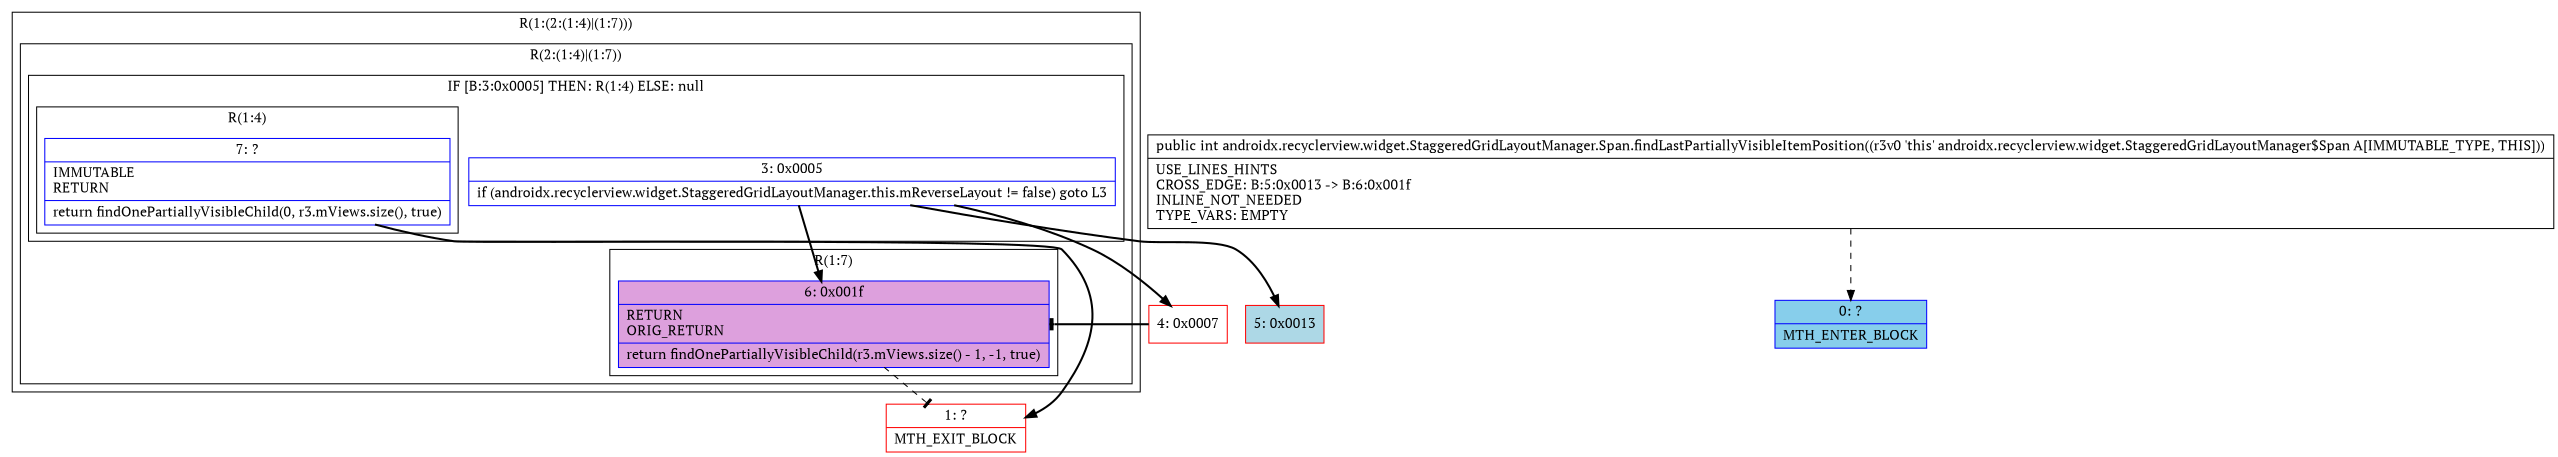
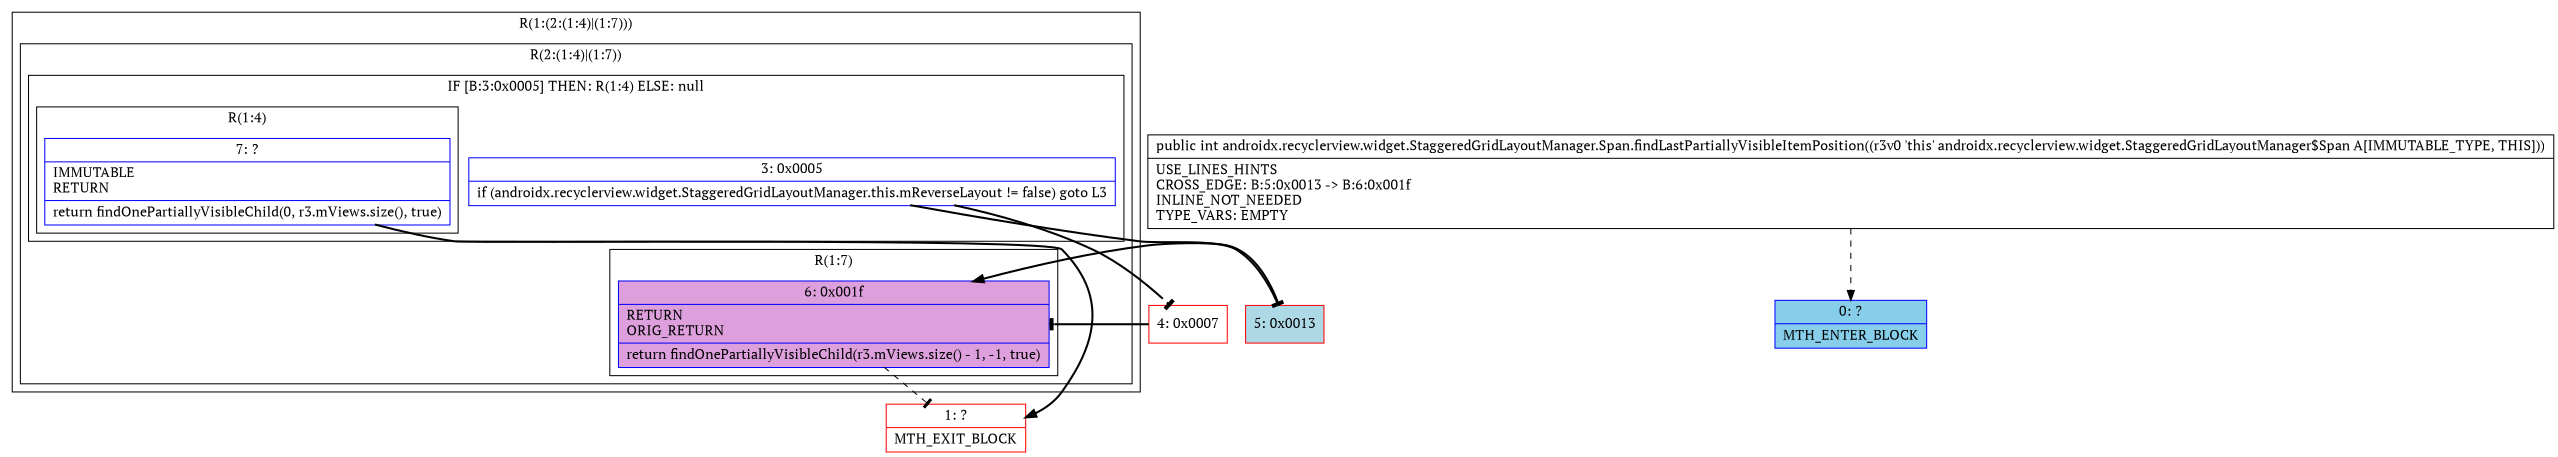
edge "3: 0x0005" -> "5: 0x0013": arrowhead normal -> tee
edge "3: 0x0005" -> "6: 0x001f": now "5: 0x0013" -> "6: 0x001f"
edge "3: 0x0005" -> "4: 0x0007": arrowhead normal -> tee
